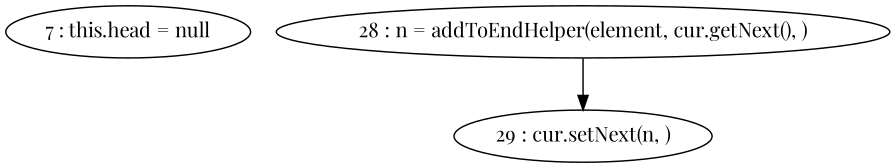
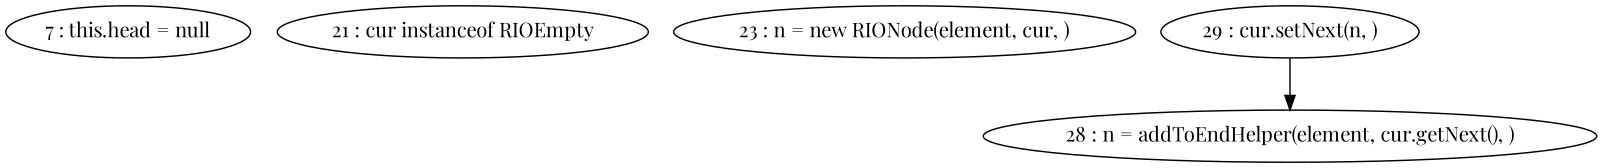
node "21 : cur instanceof RIOEmpty": added
node "23 : n = new RIONode(element, cur, )": added
edge "28 : n = addToEndHelper(element, cur.getNext(), )" -> "29 : cur.setNext(n, )": reversed
